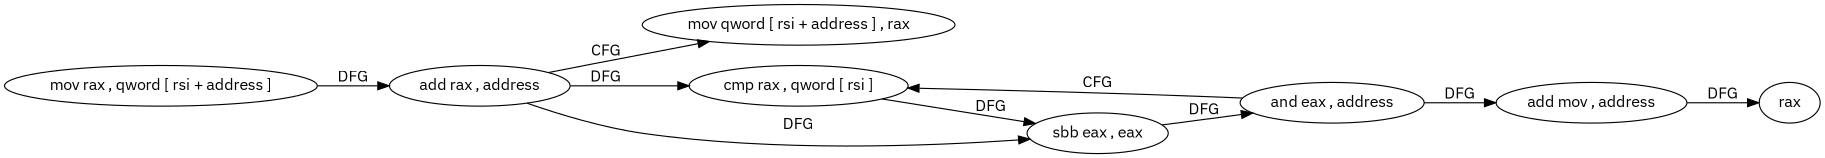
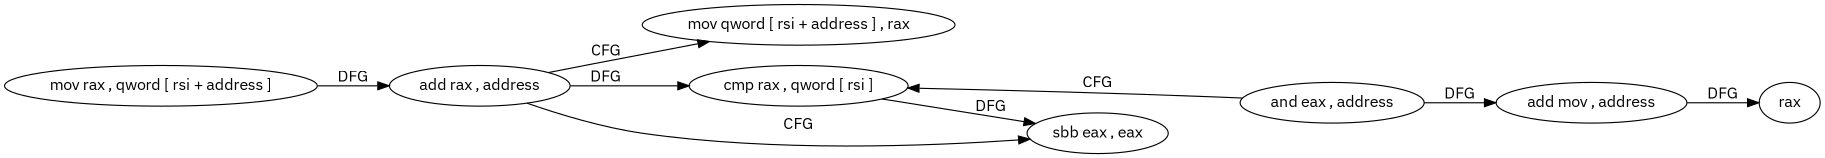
edge "sbb eax , eax" -> "and eax , address": removed, label "DFG"
edge "add rax , address" -> "sbb eax , eax": label "DFG" -> "CFG"
